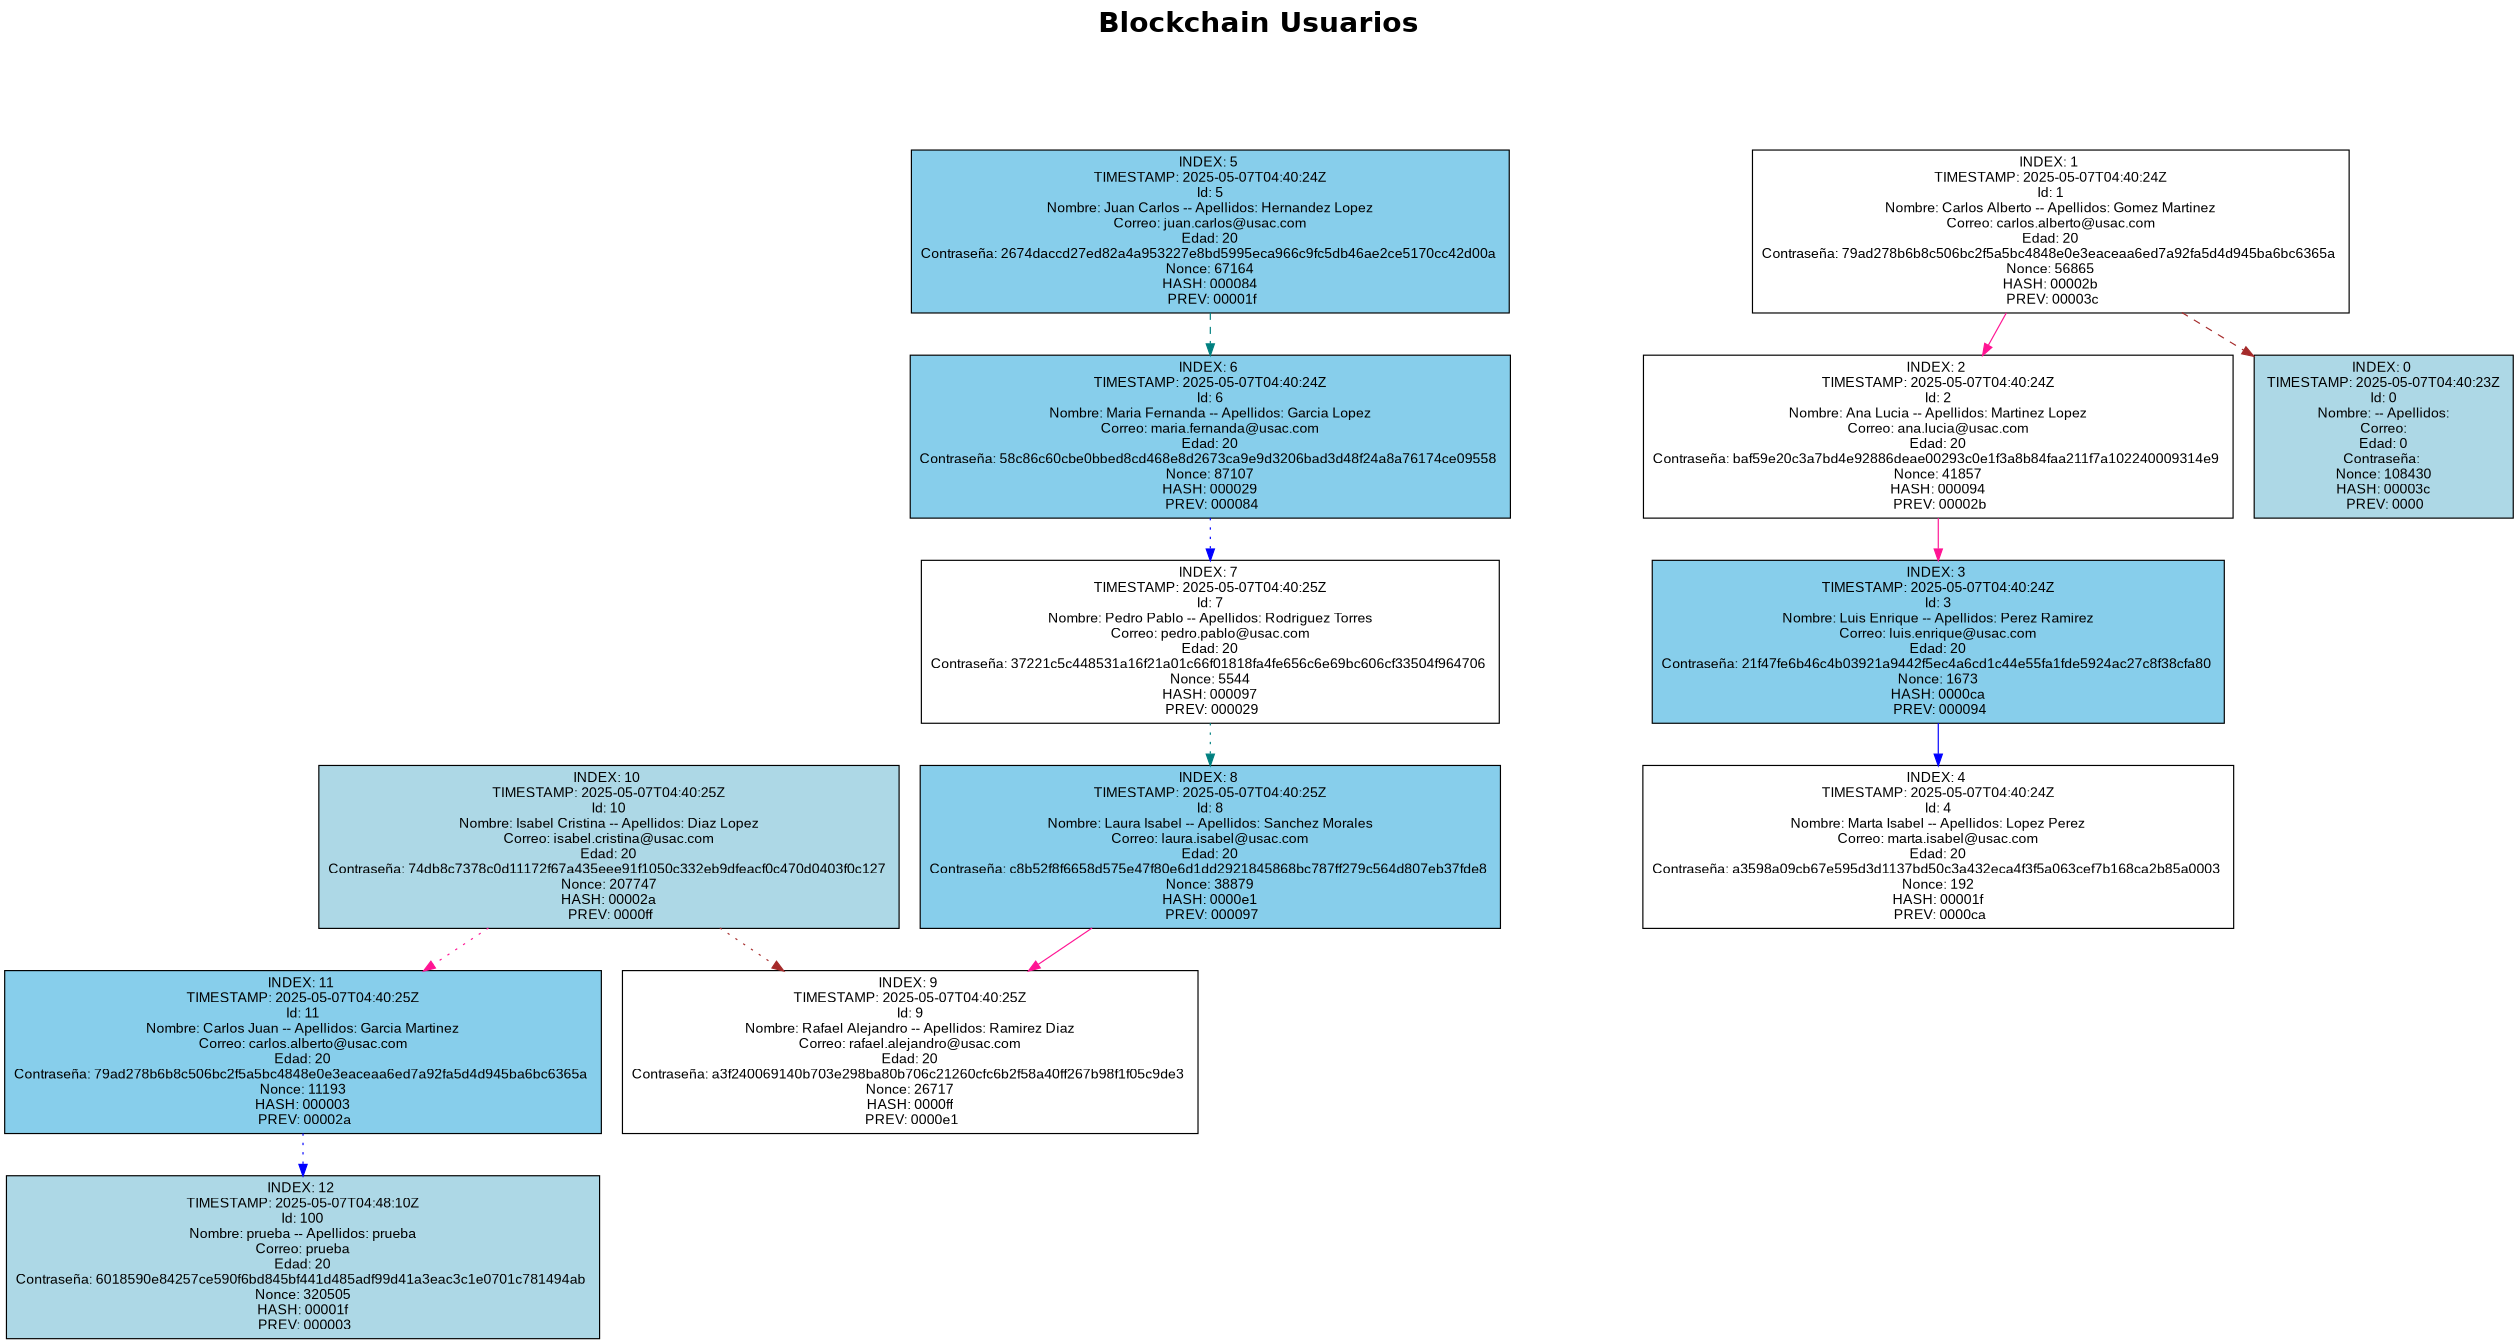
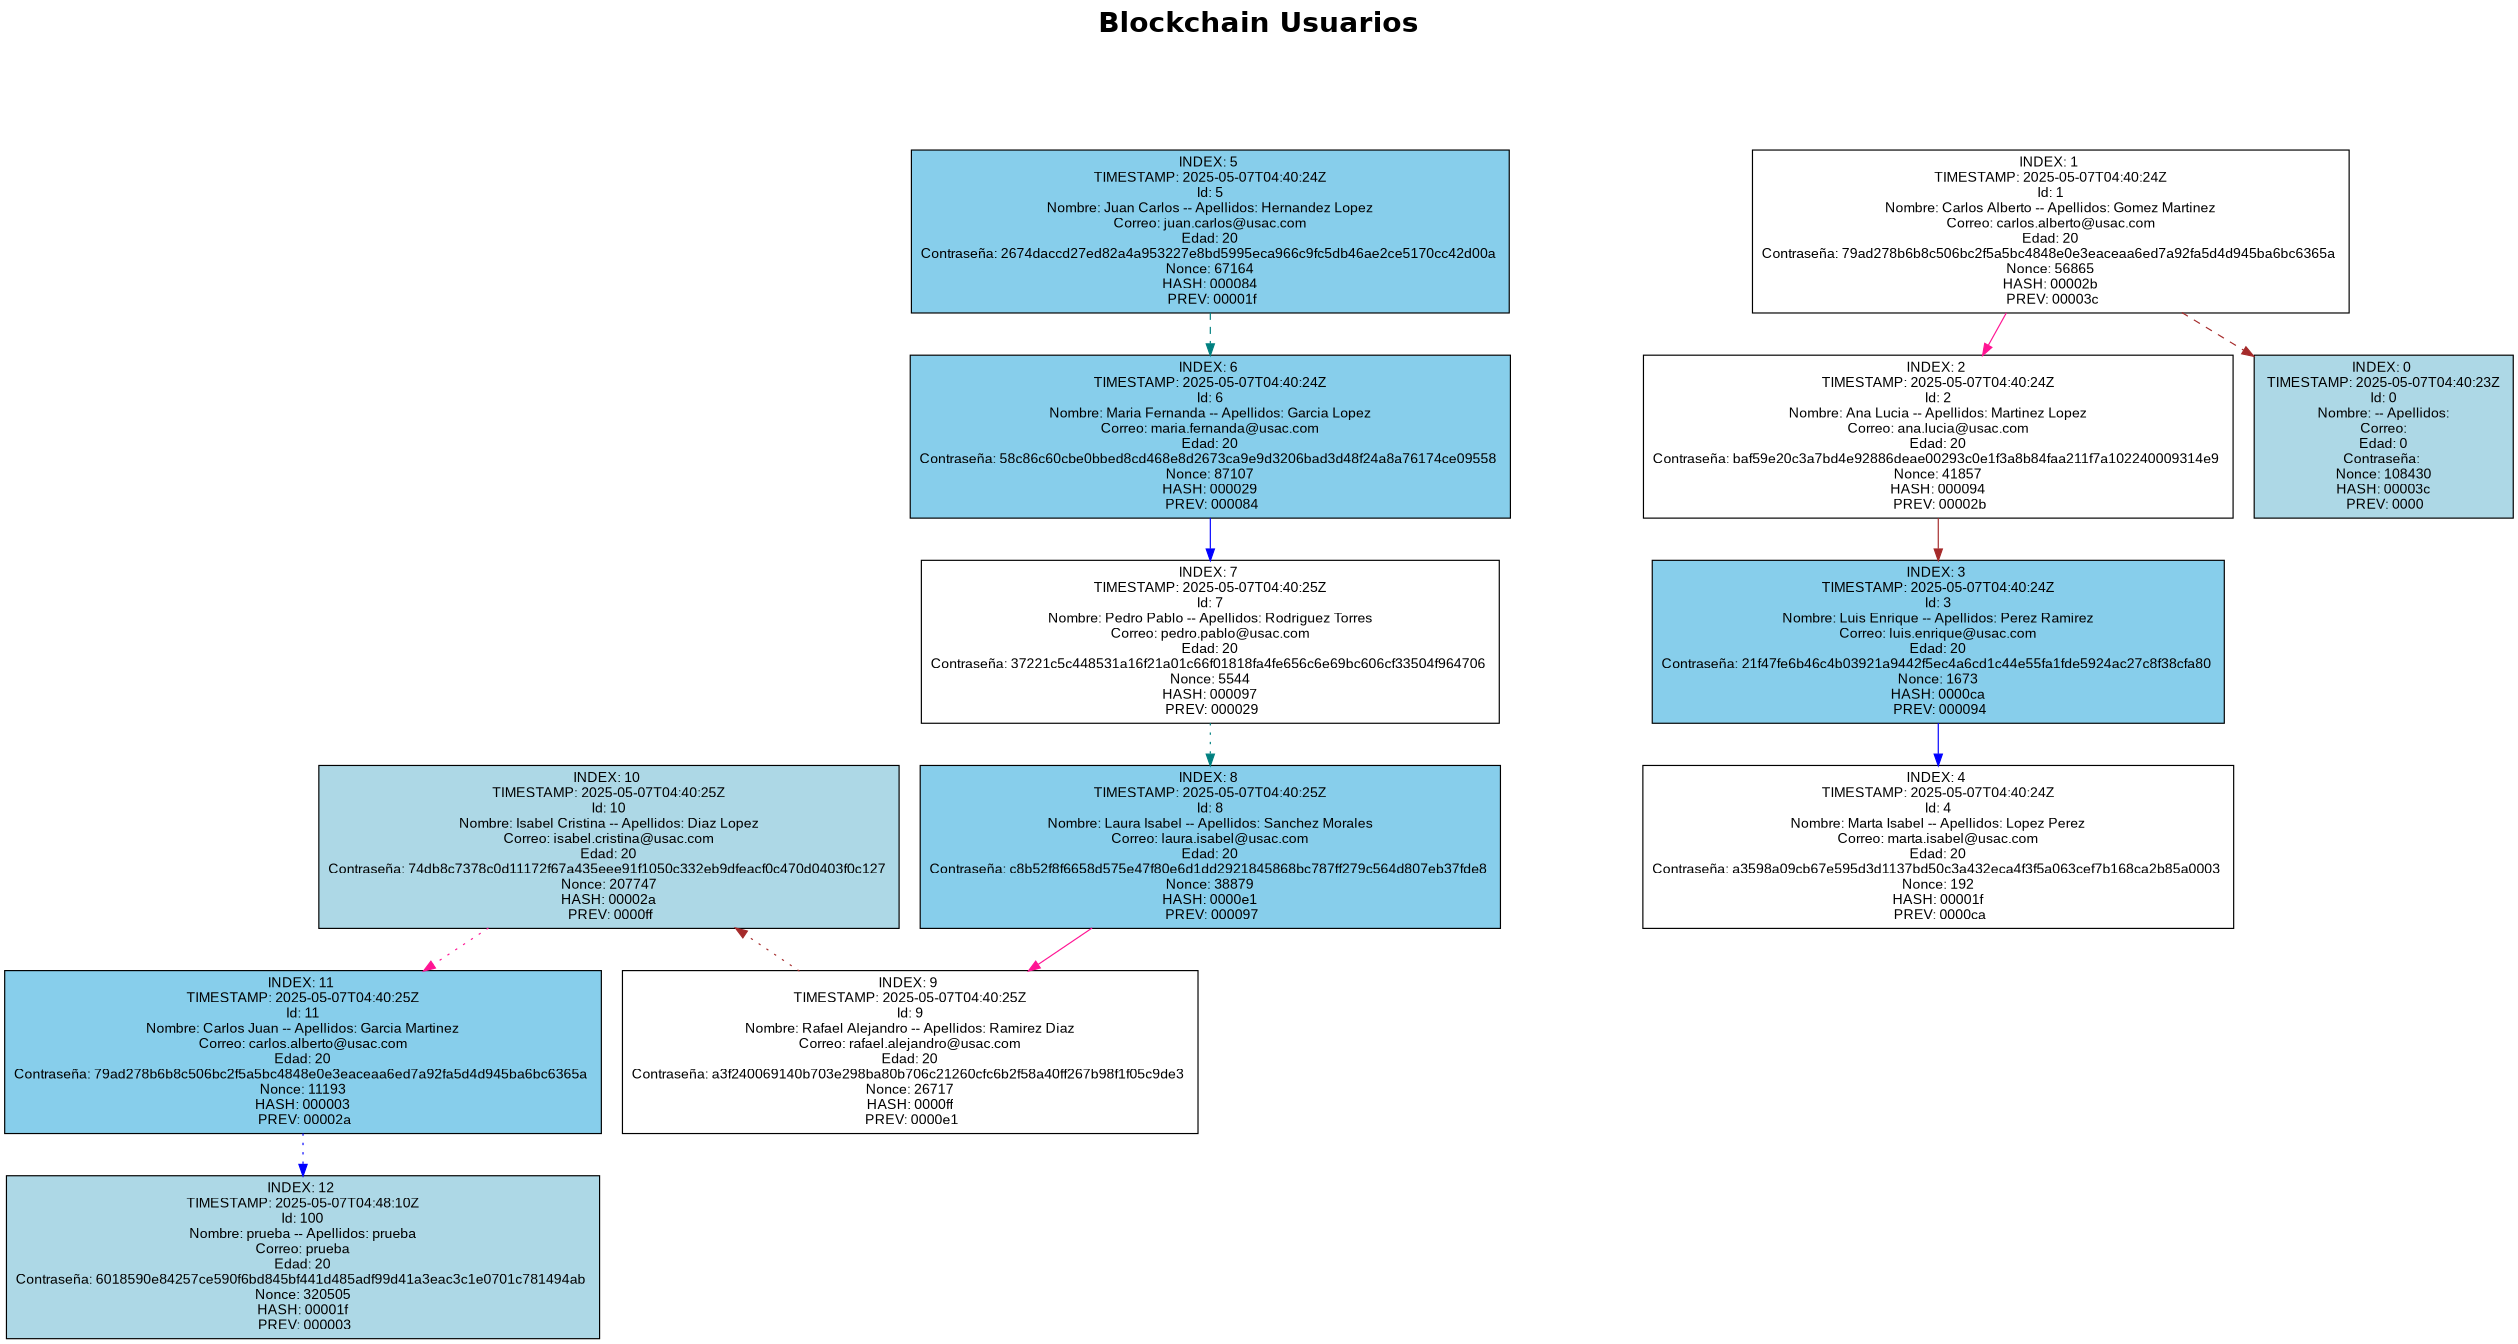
edge "INDEX: 6" -> "INDEX: 7": style dotted -> solid
edge "INDEX: 2" -> "INDEX: 3": color deeppink -> brown
edge "INDEX: 10" -> "INDEX: 9": reversed
